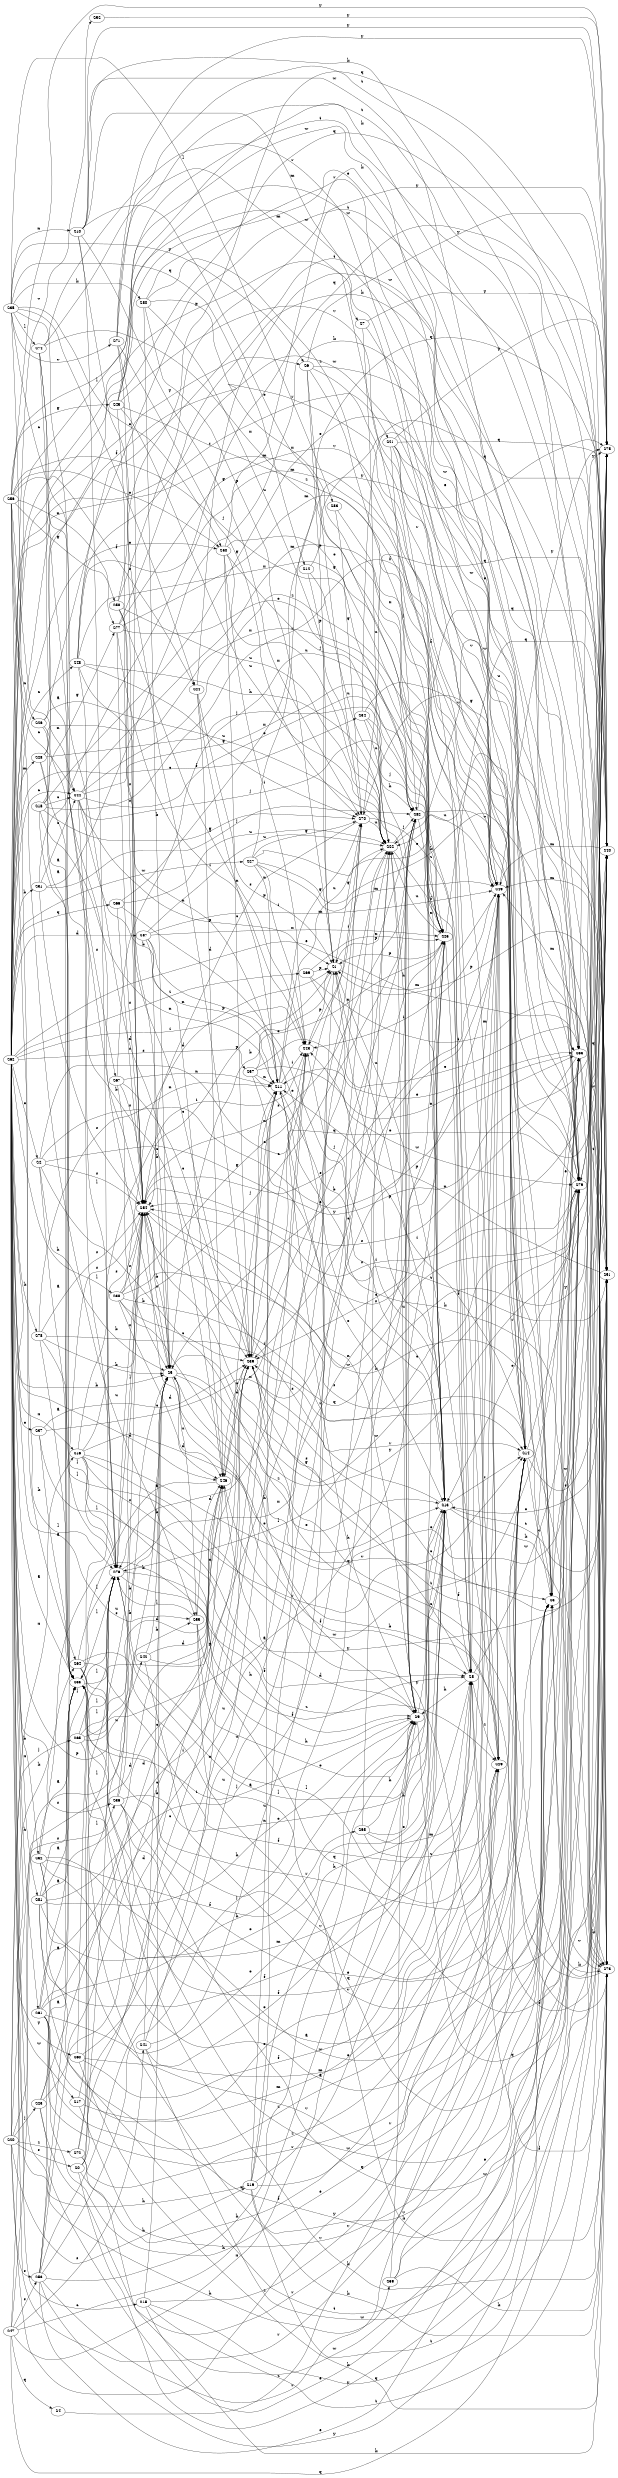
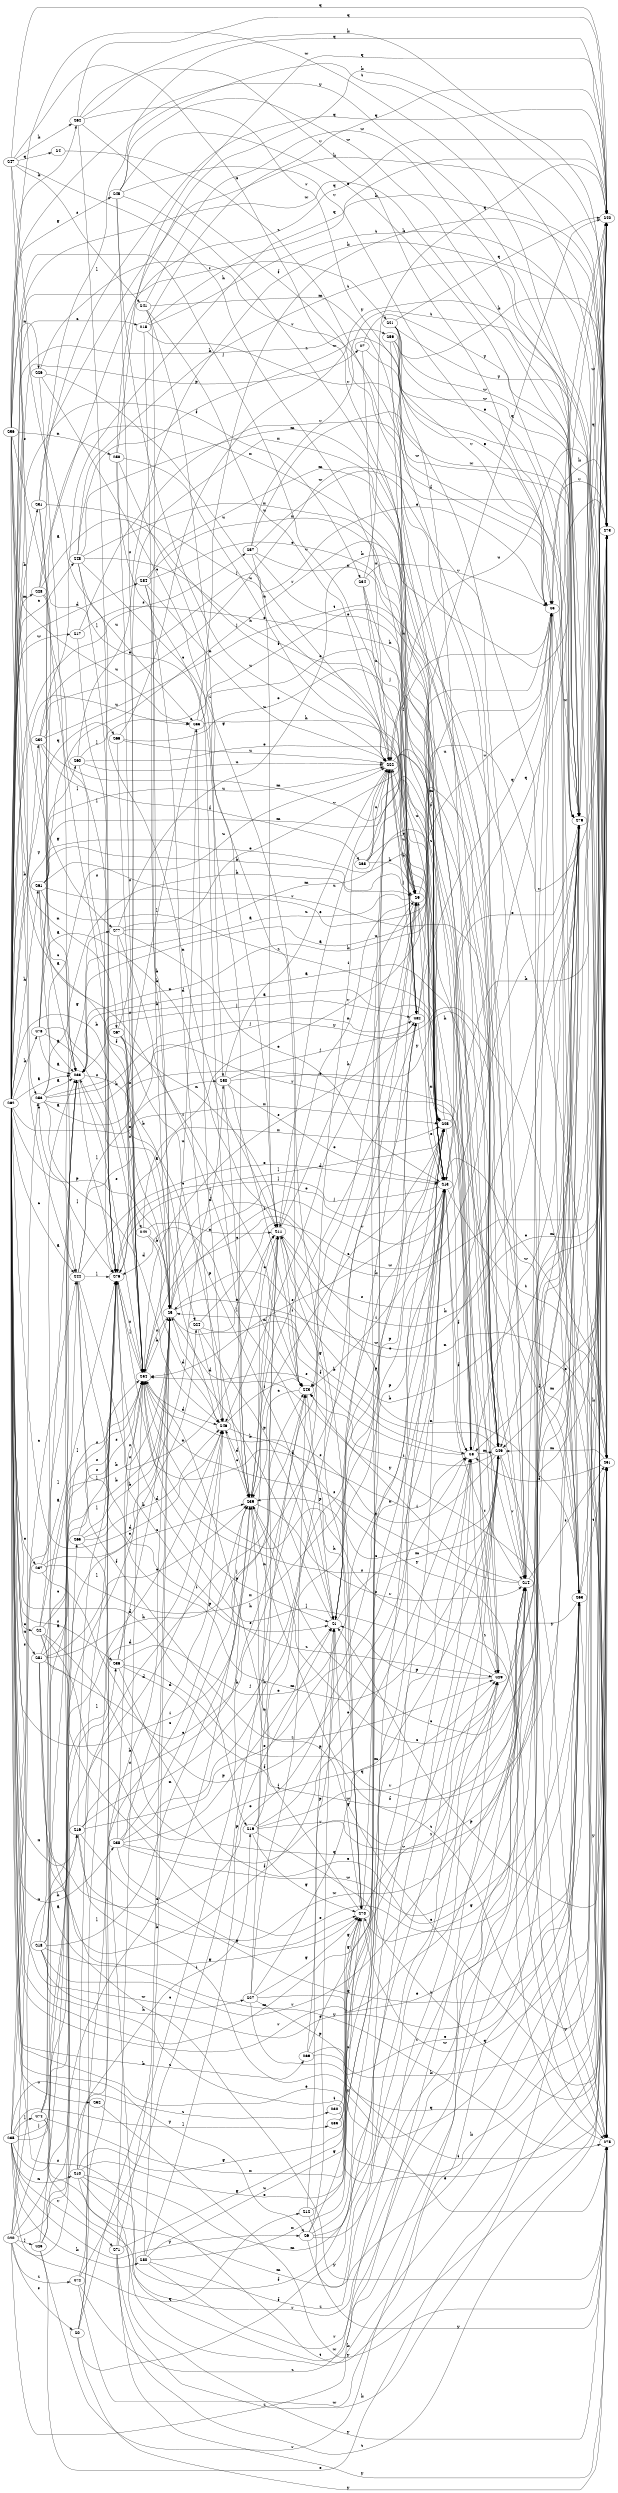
node "S87": label "S87" -> "S84"
node "S30": added
